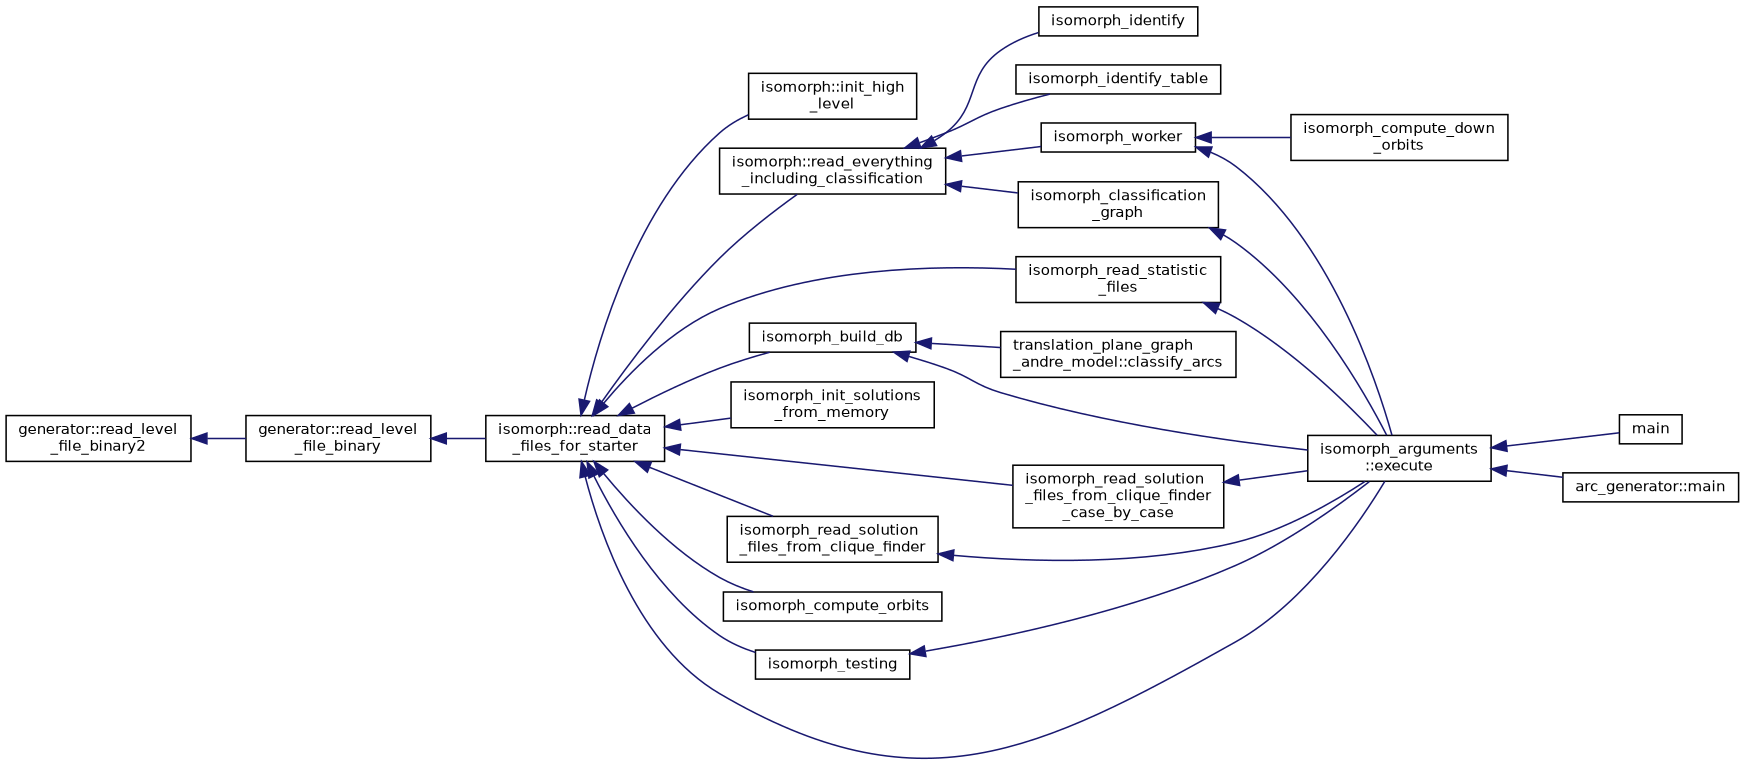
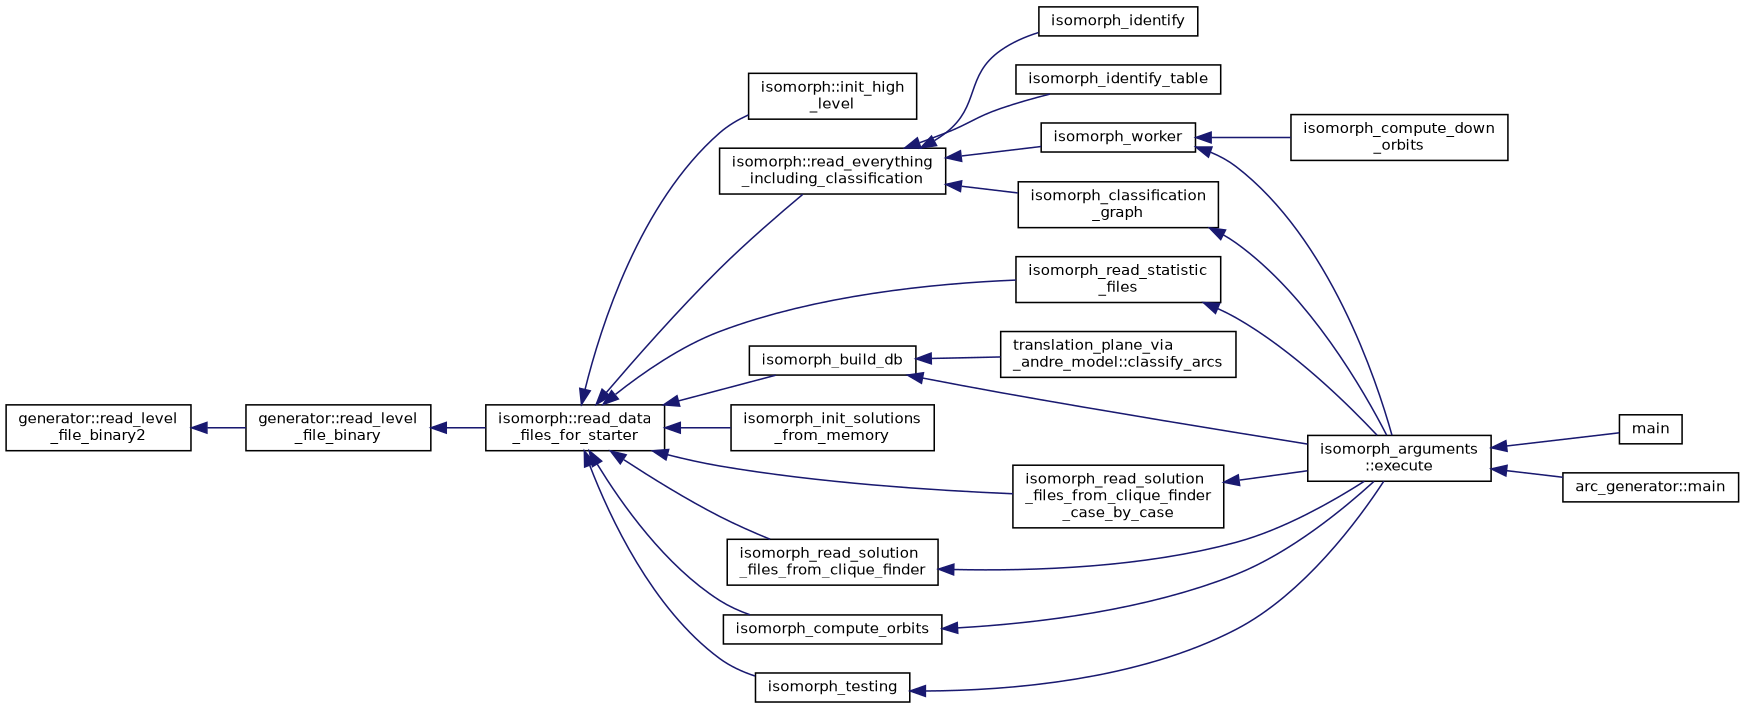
node "translation_plane_graph _andre_model::classify_arcs": label "translation_plane_graph _andre_model::classify_arcs" -> "translation_plane_via _andre_model::classify_arcs"
edge "isomorph_arguments ::execute" -> "isomorph::read_data _files_for_starter": now "isomorph_arguments ::execute" -> "isomorph_compute_orbits"
